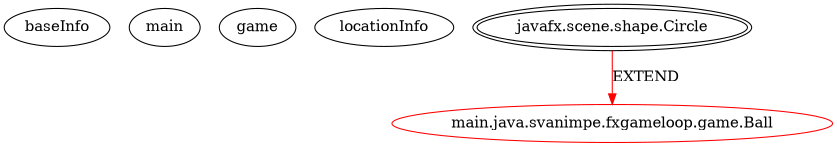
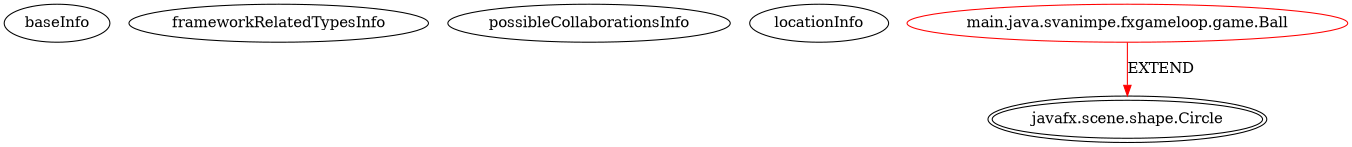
node "main": label "main" -> "frameworkRelatedTypesInfo"
node "game": label "game" -> "possibleCollaborationsInfo"
edge "javafx.scene.shape.Circle" -> "main.java.svanimpe.fxgameloop.game.Ball": reversed
